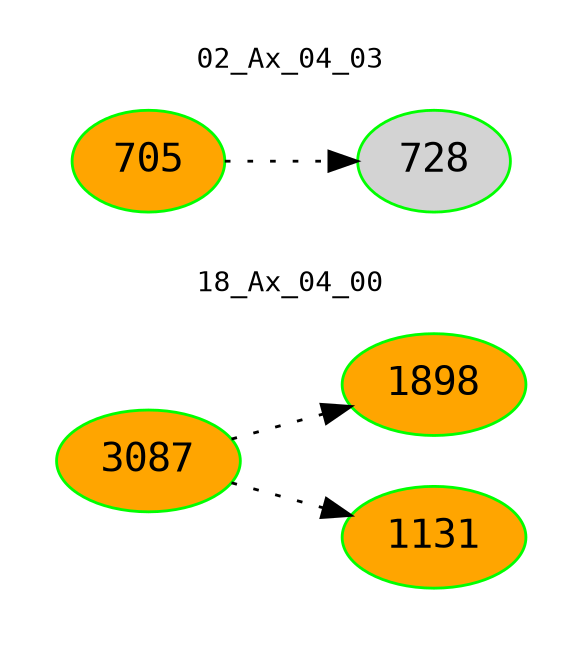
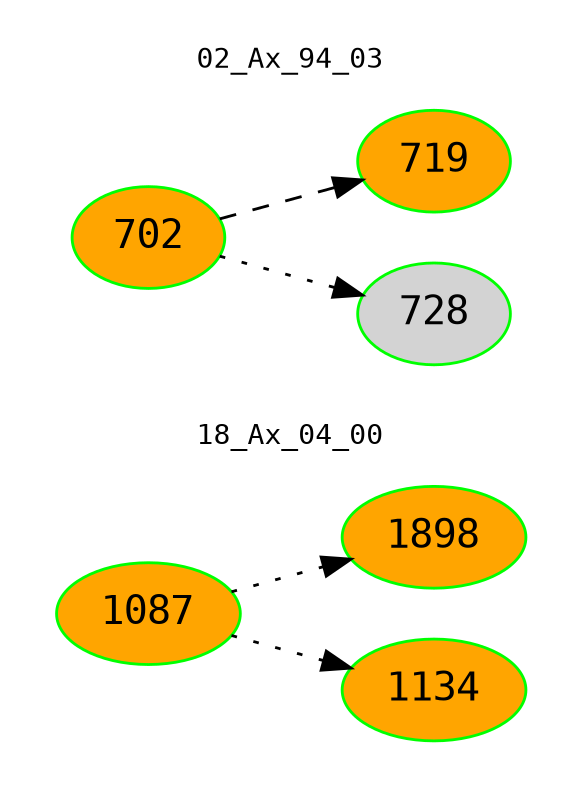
cluster "02_Ax_04_03": label "02_Ax_04_03" -> "02_Ax_94_03"
node "705": label "705" -> "702"
node "719": added
node "3087": label "3087" -> "1087"
node "1131": label "1131" -> "1134"
